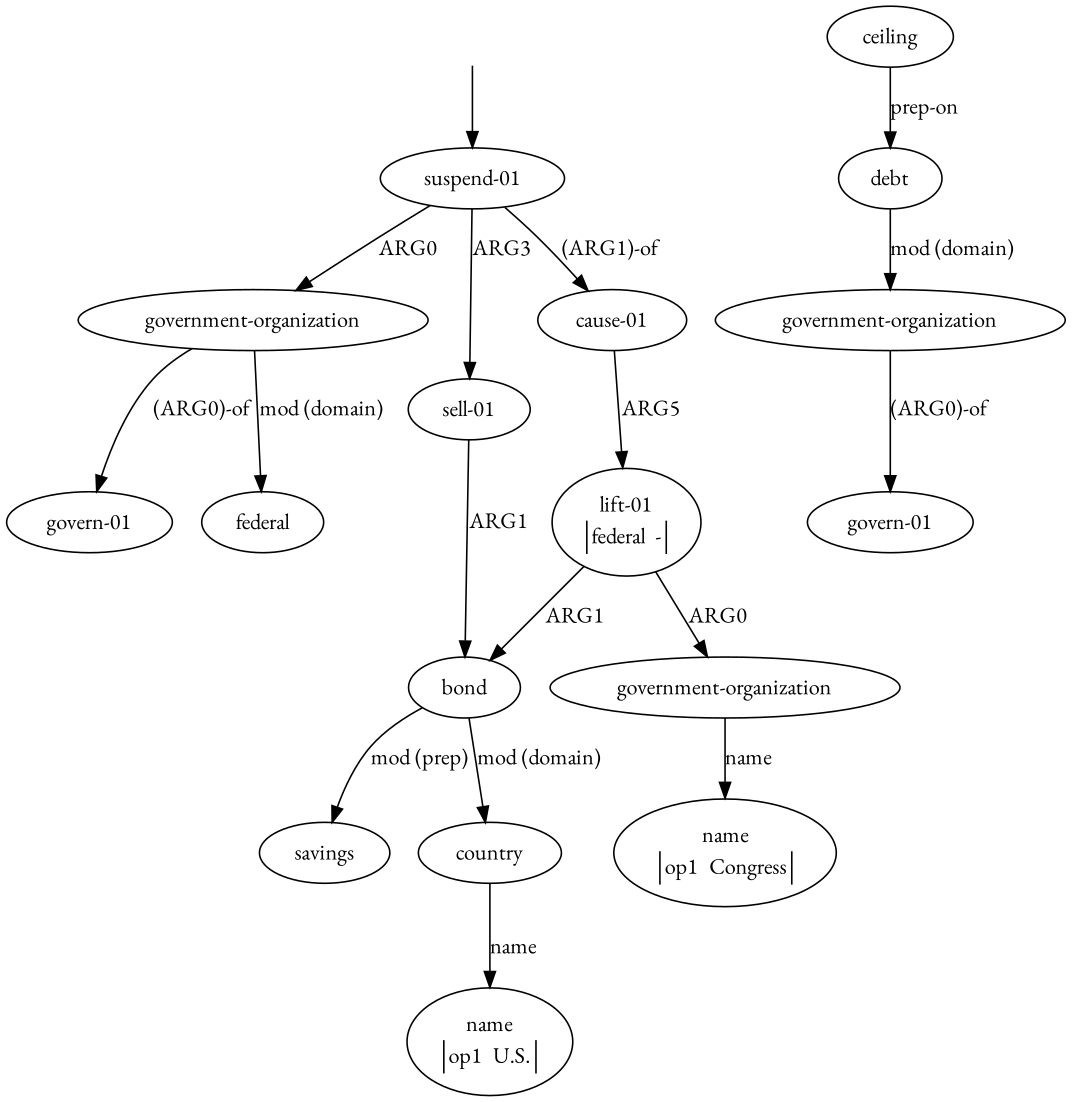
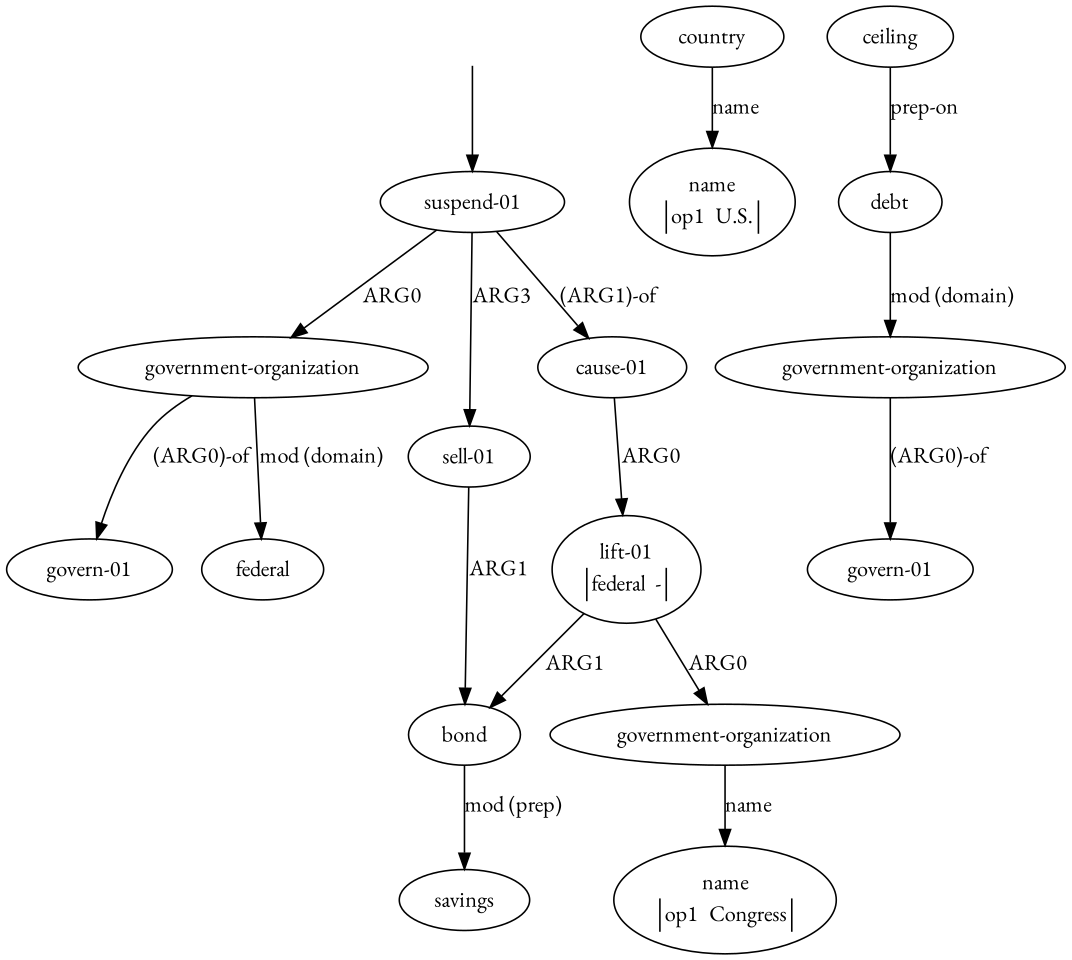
edge "cause-01" -> "lift-01": label "ARG5" -> "ARG0"
edge "bond" -> "country": removed, label "mod (domain)"
